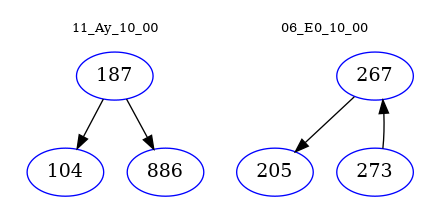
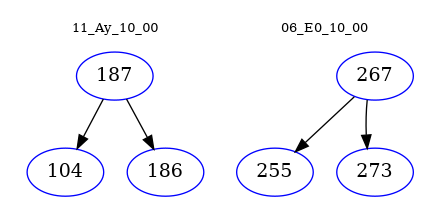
edge "273" -> "267": reversed
node "886": label "886" -> "186"
node "205": label "205" -> "255"
